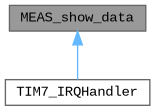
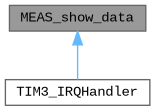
node "TIM7_IRQHandler": label "TIM7_IRQHandler" -> "TIM3_IRQHandler"
